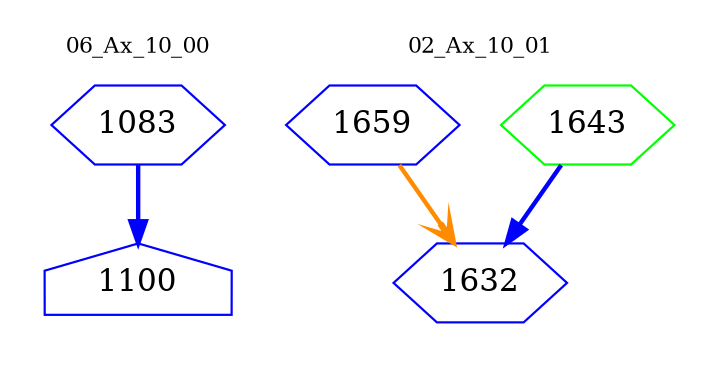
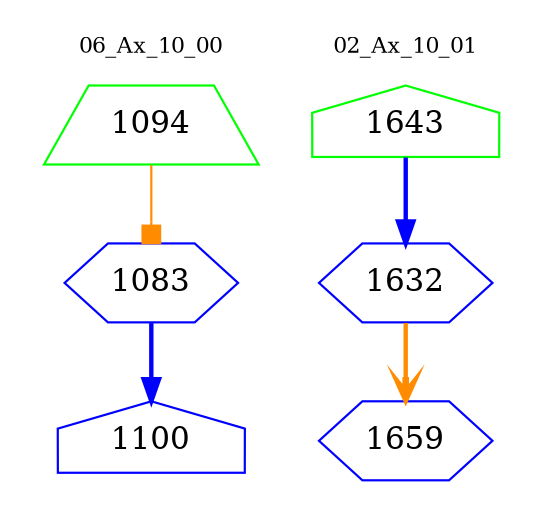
node "1094": added
node "1643": shape hexagon -> house
edge "1659" -> "1632": reversed
